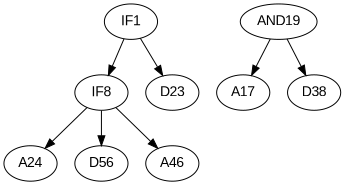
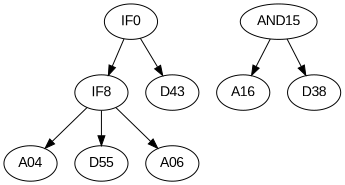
node "IF1": label "IF1" -> "IF0"
node "AND19": label "AND19" -> "AND15"
node "D23": label "D23" -> "D43"
node "A17": label "A17" -> "A16"
node "A24": label "A24" -> "A04"
node "D56": label "D56" -> "D55"
node "A46": label "A46" -> "A06"
